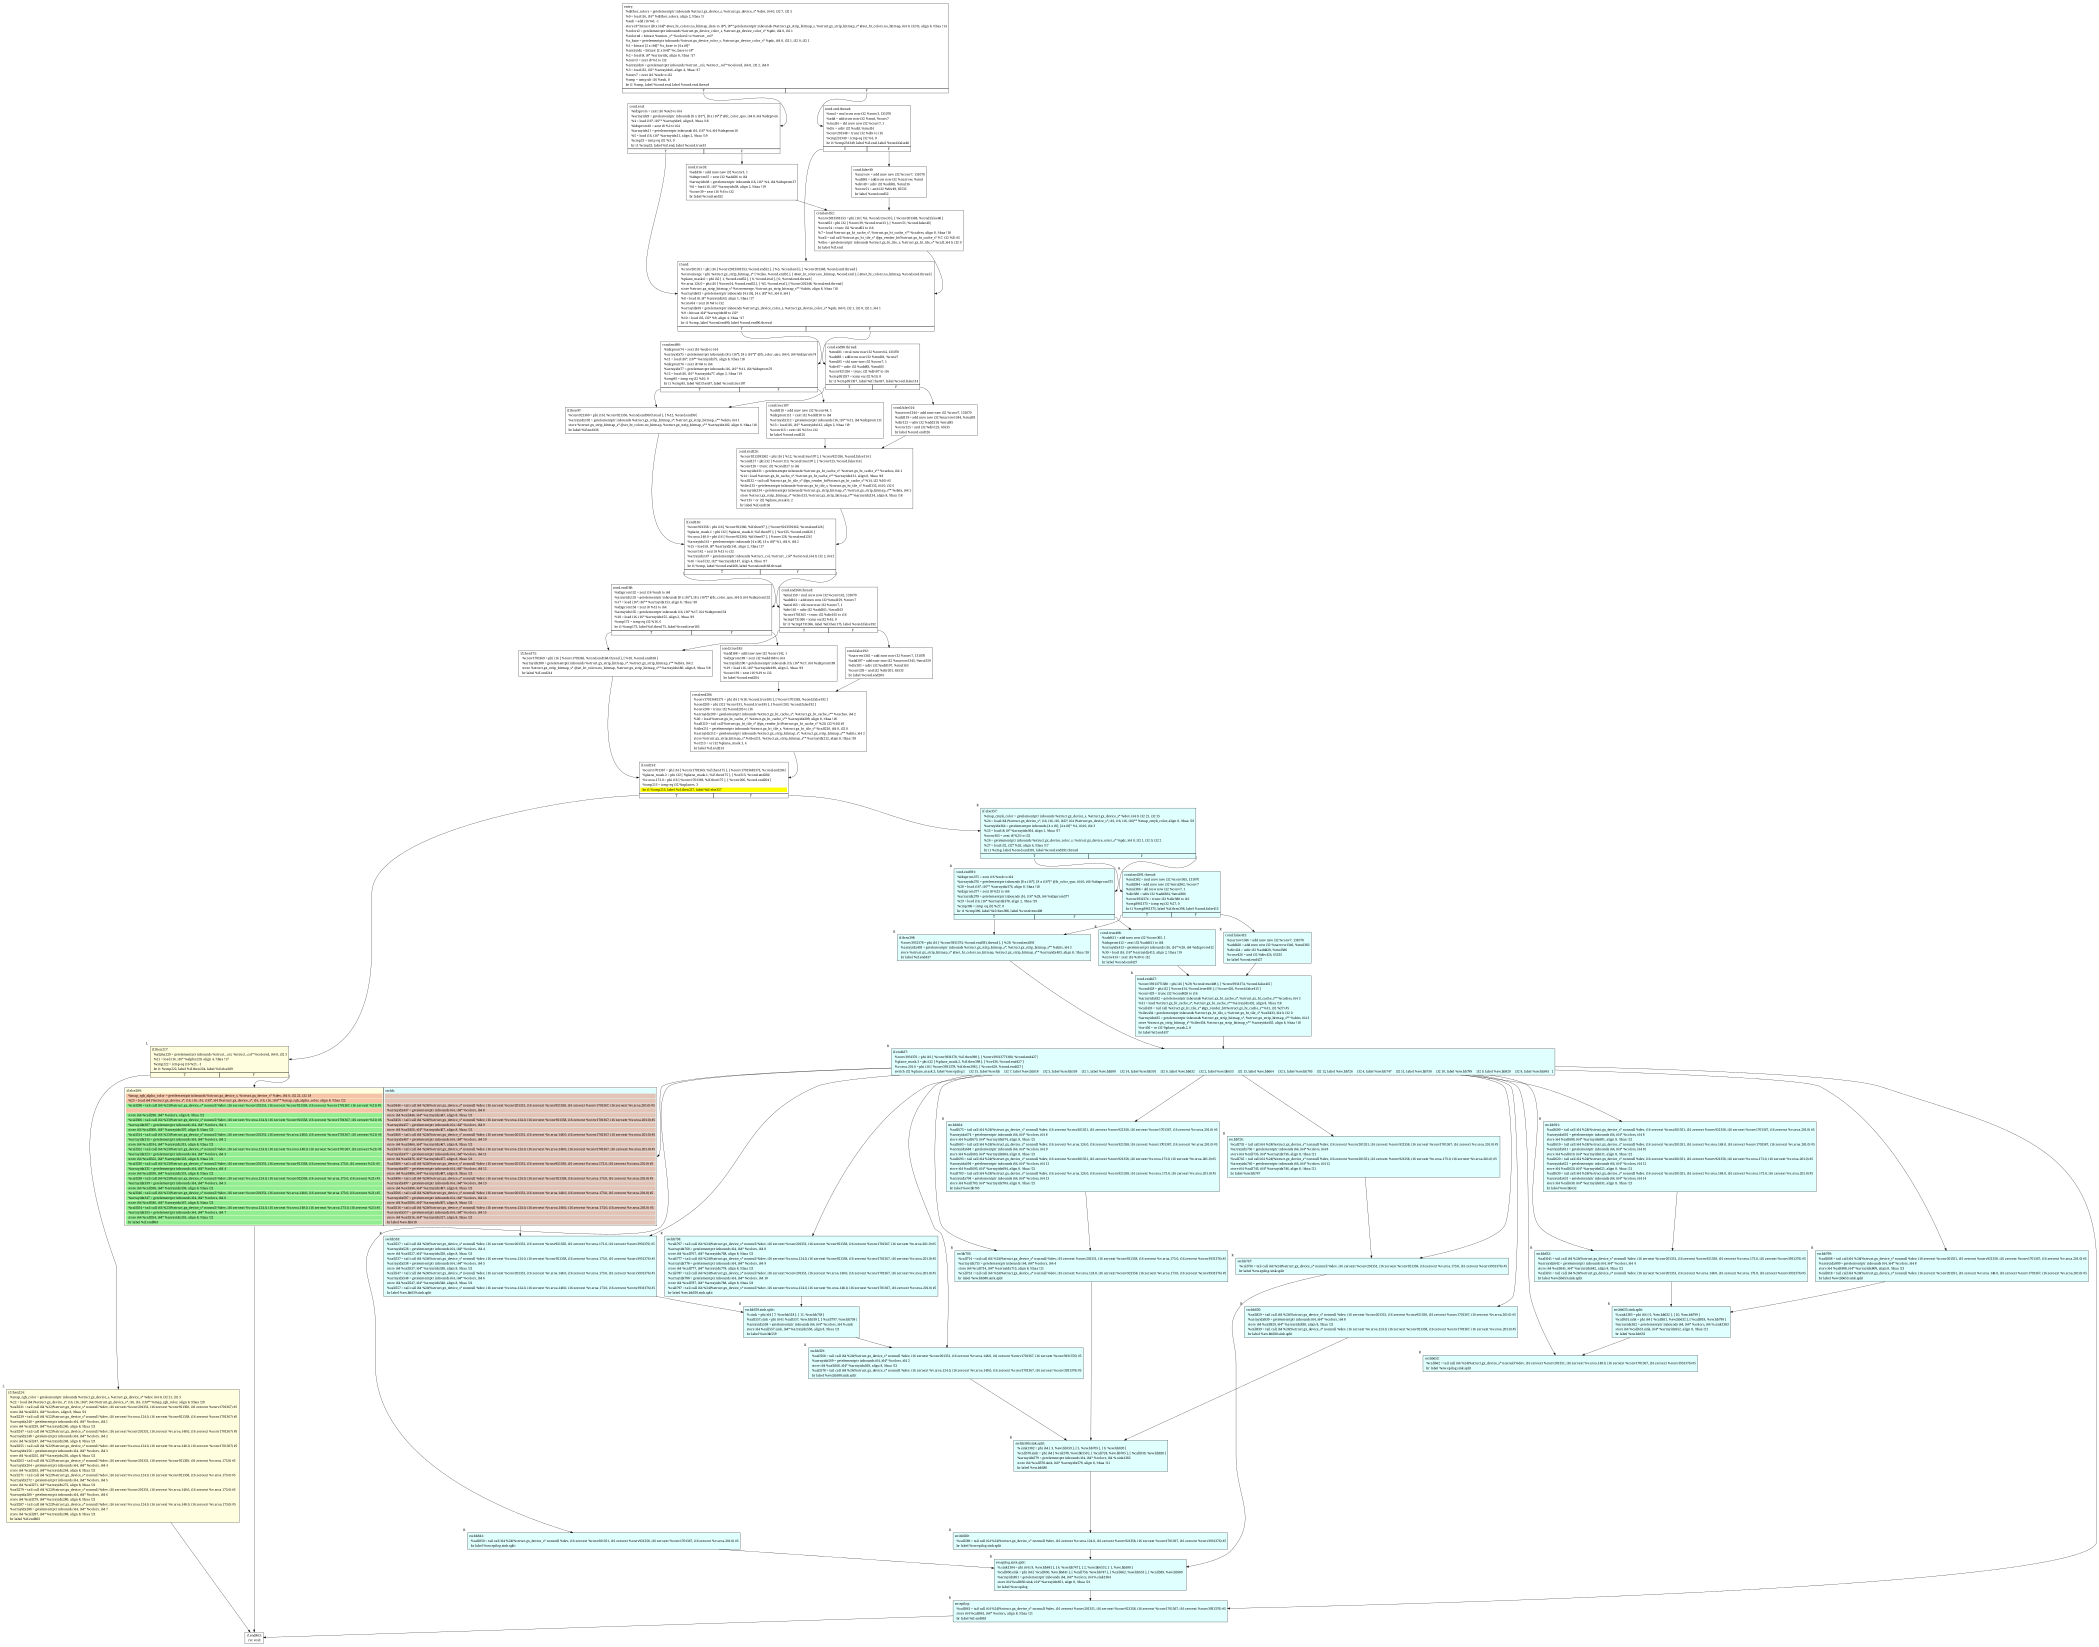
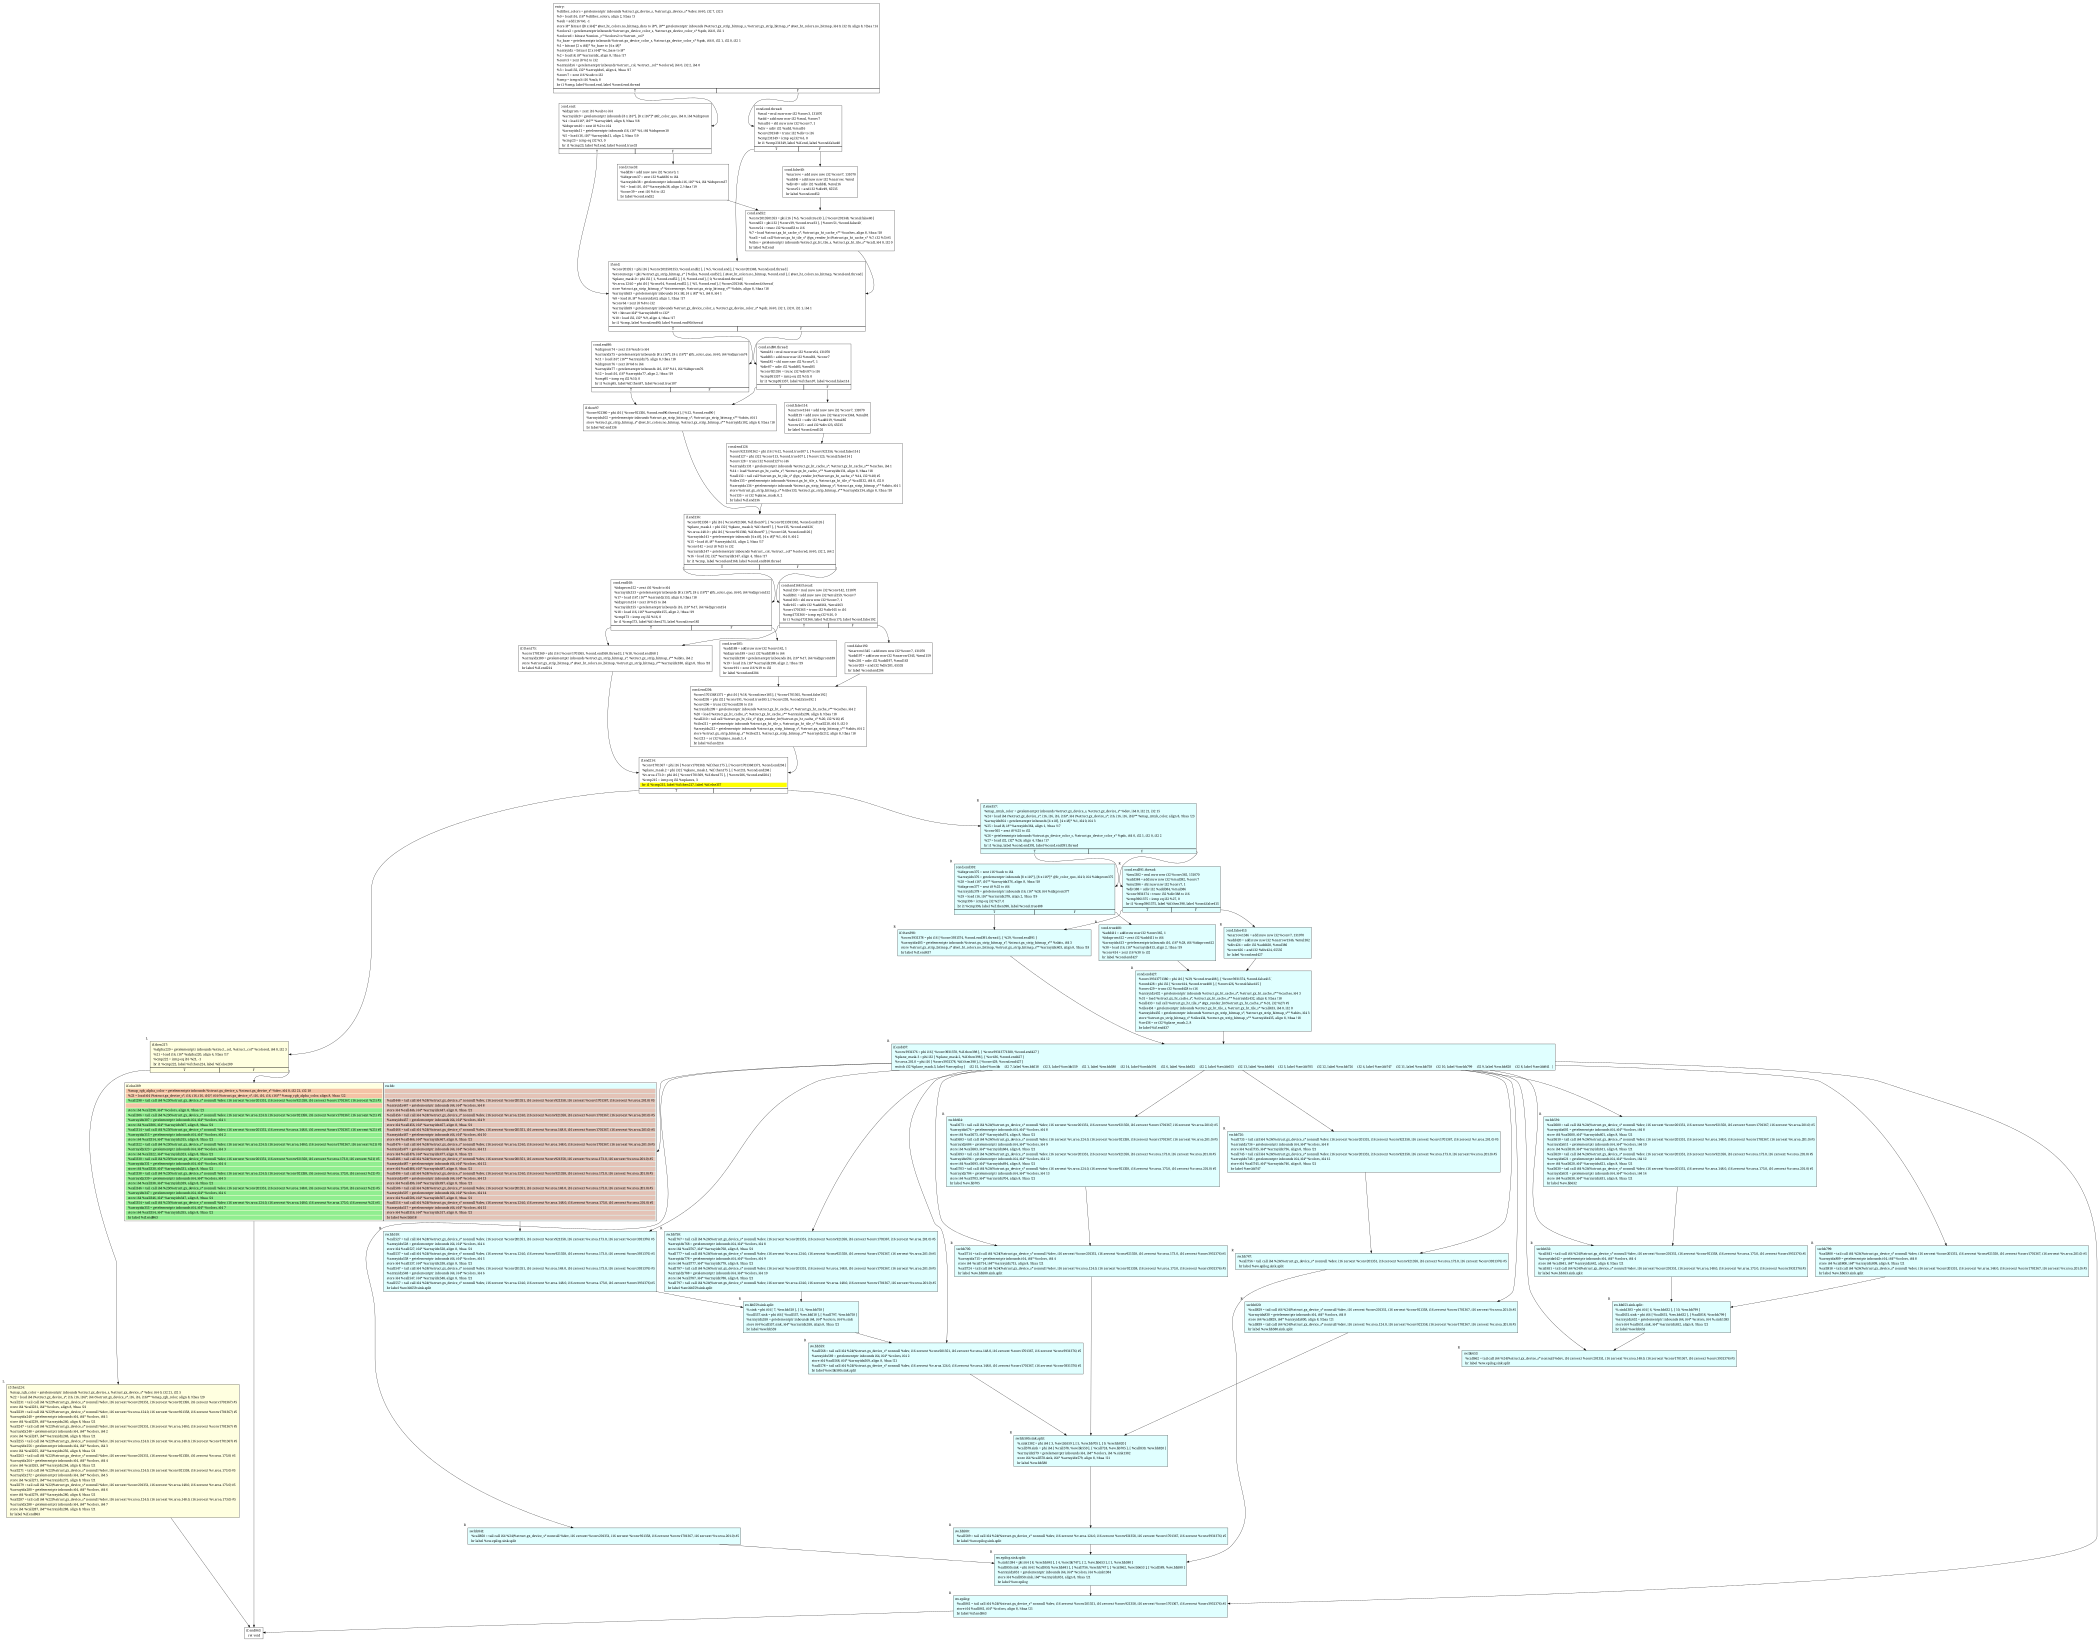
node "cond.true107:": removed
